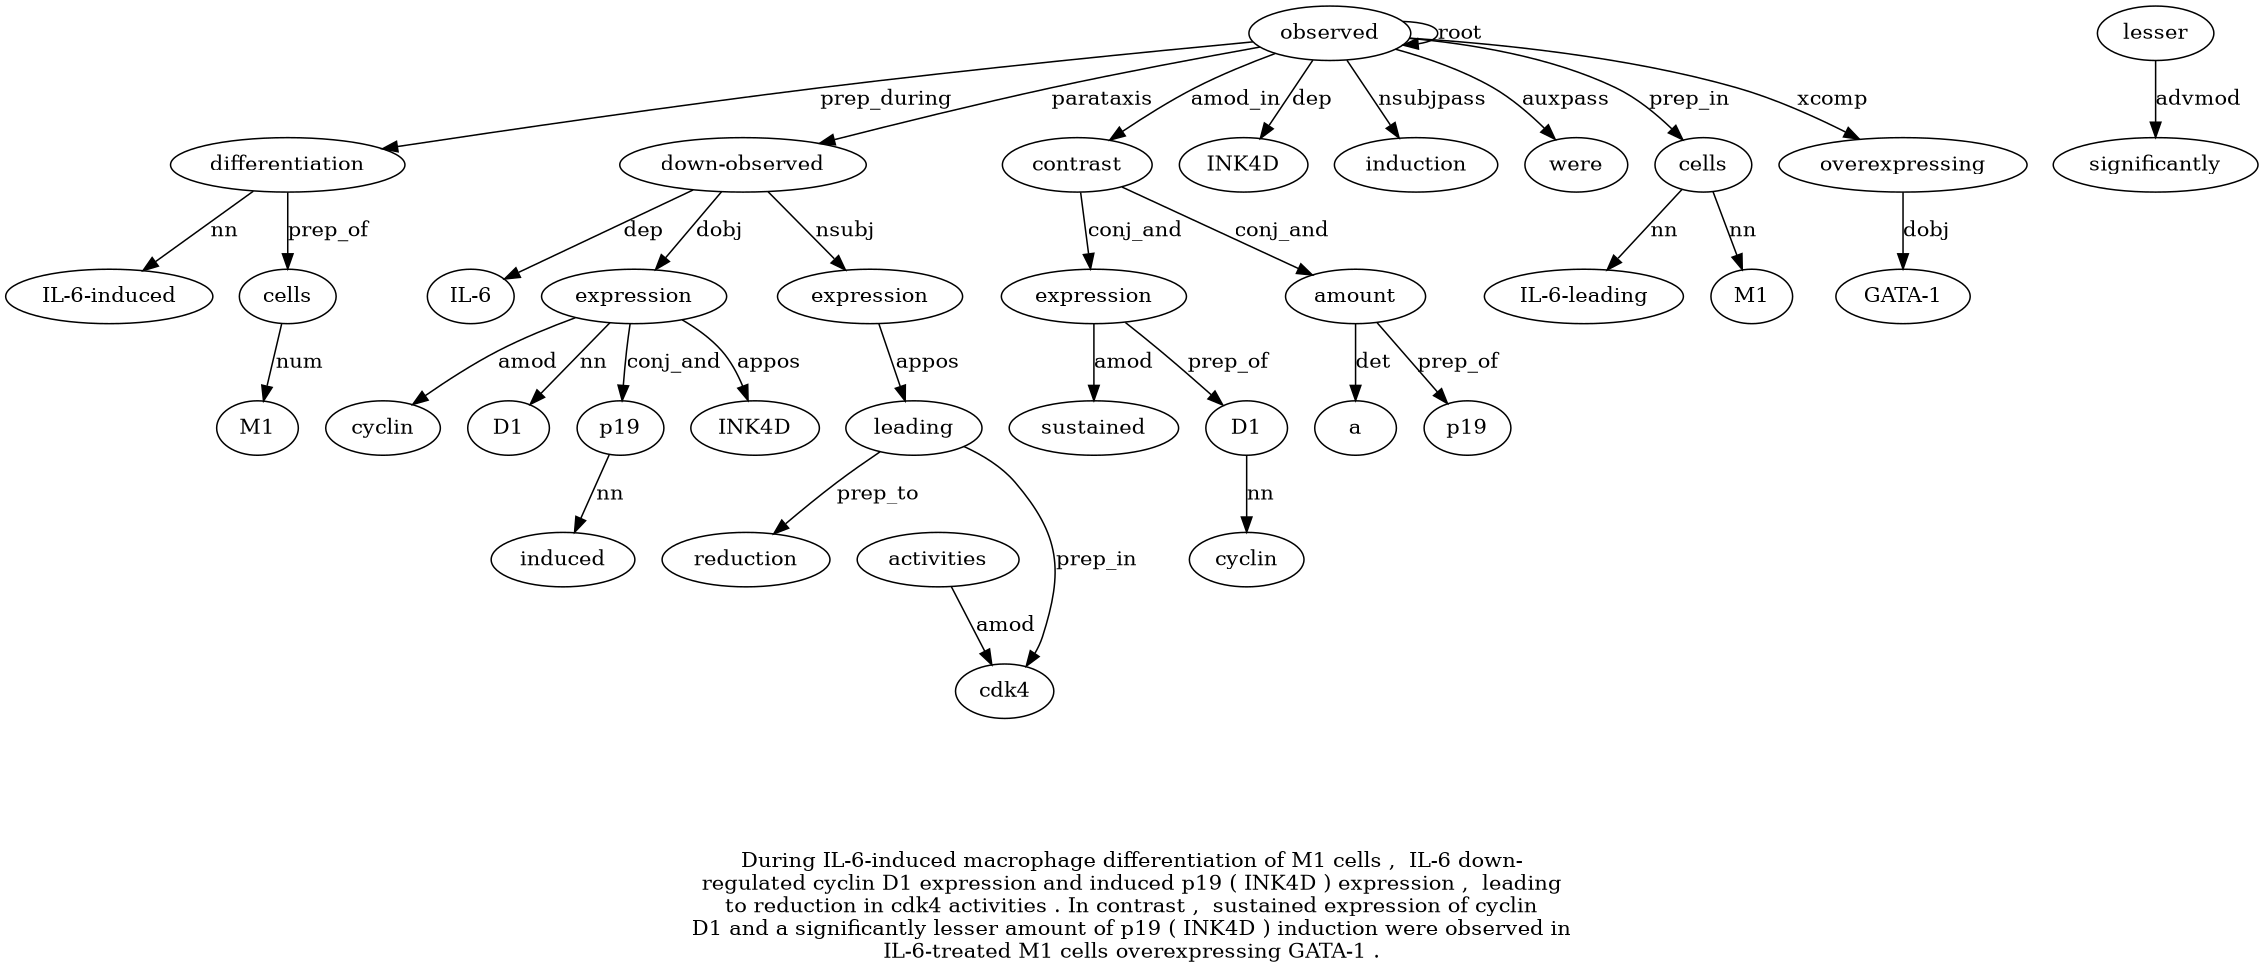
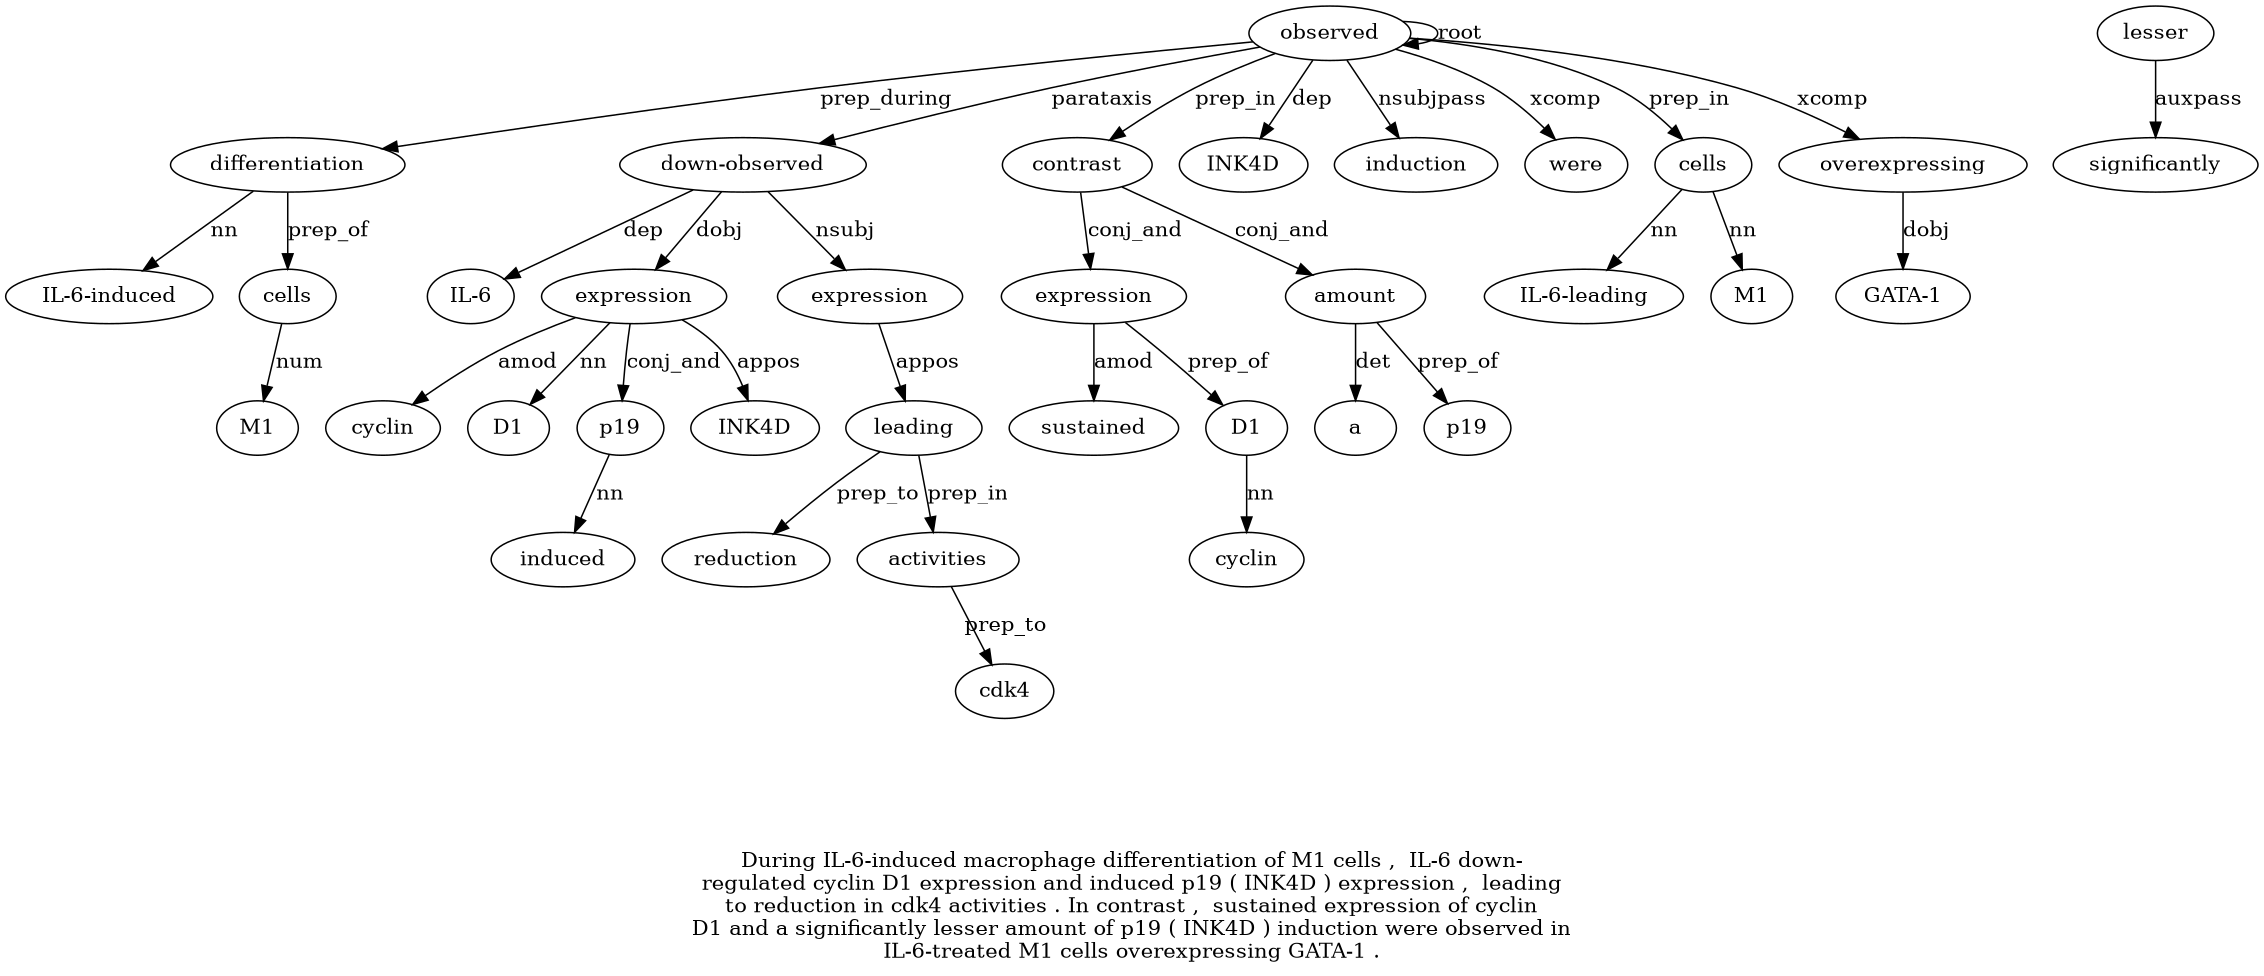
edge "observed" -> "contrast": label "amod_in" -> "prep_in"
edge "observed" -> "were": label "auxpass" -> "xcomp"
edge "lesser" -> "significantly": label "advmod" -> "auxpass"
edge "leading" -> "cdk4": now "leading" -> "activities"
edge "activities" -> "cdk4": label "amod" -> "prep_to"
